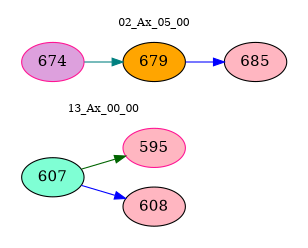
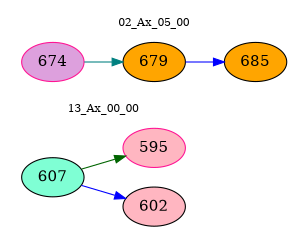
node "685": fillcolor lightpink -> orange
node "608": label "608" -> "602"
